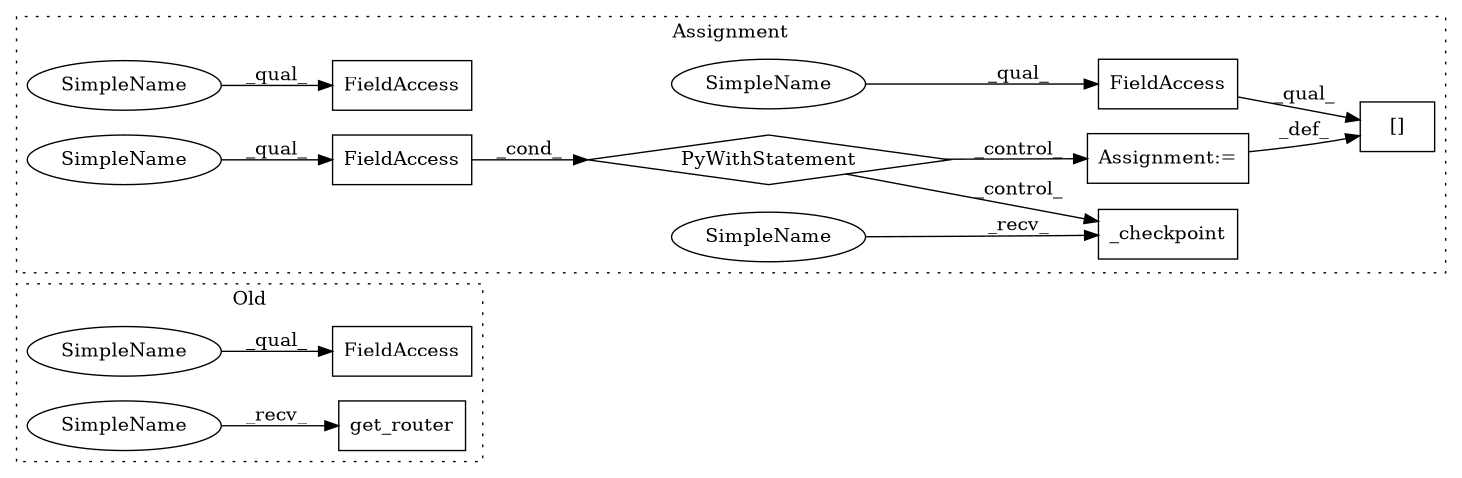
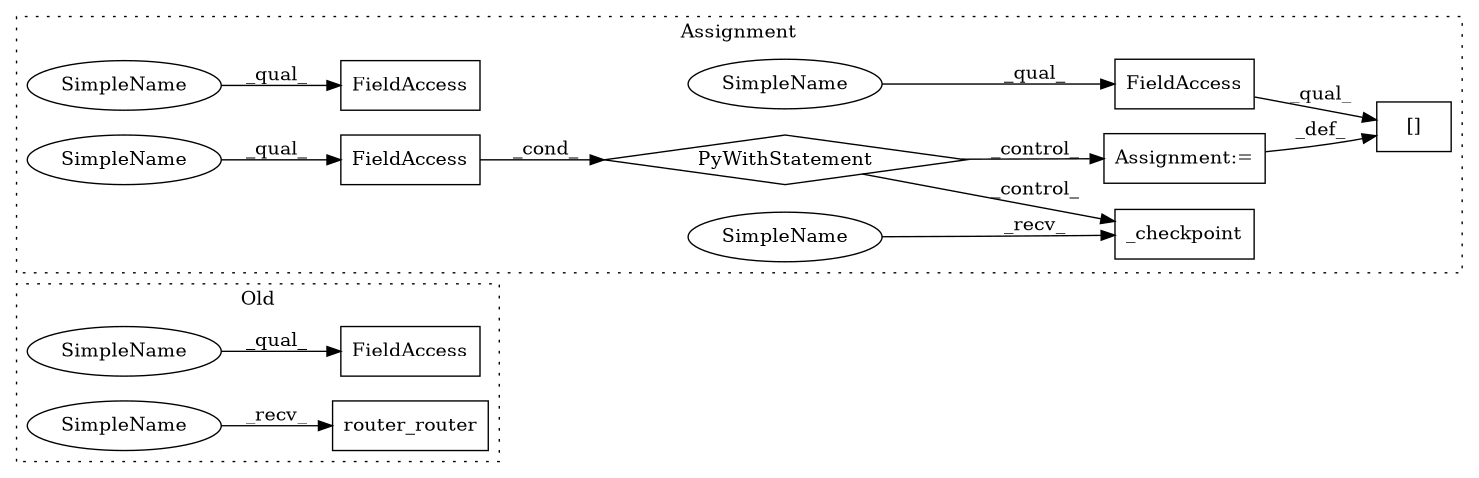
node "get_router": label "get_router" -> "router_router"
